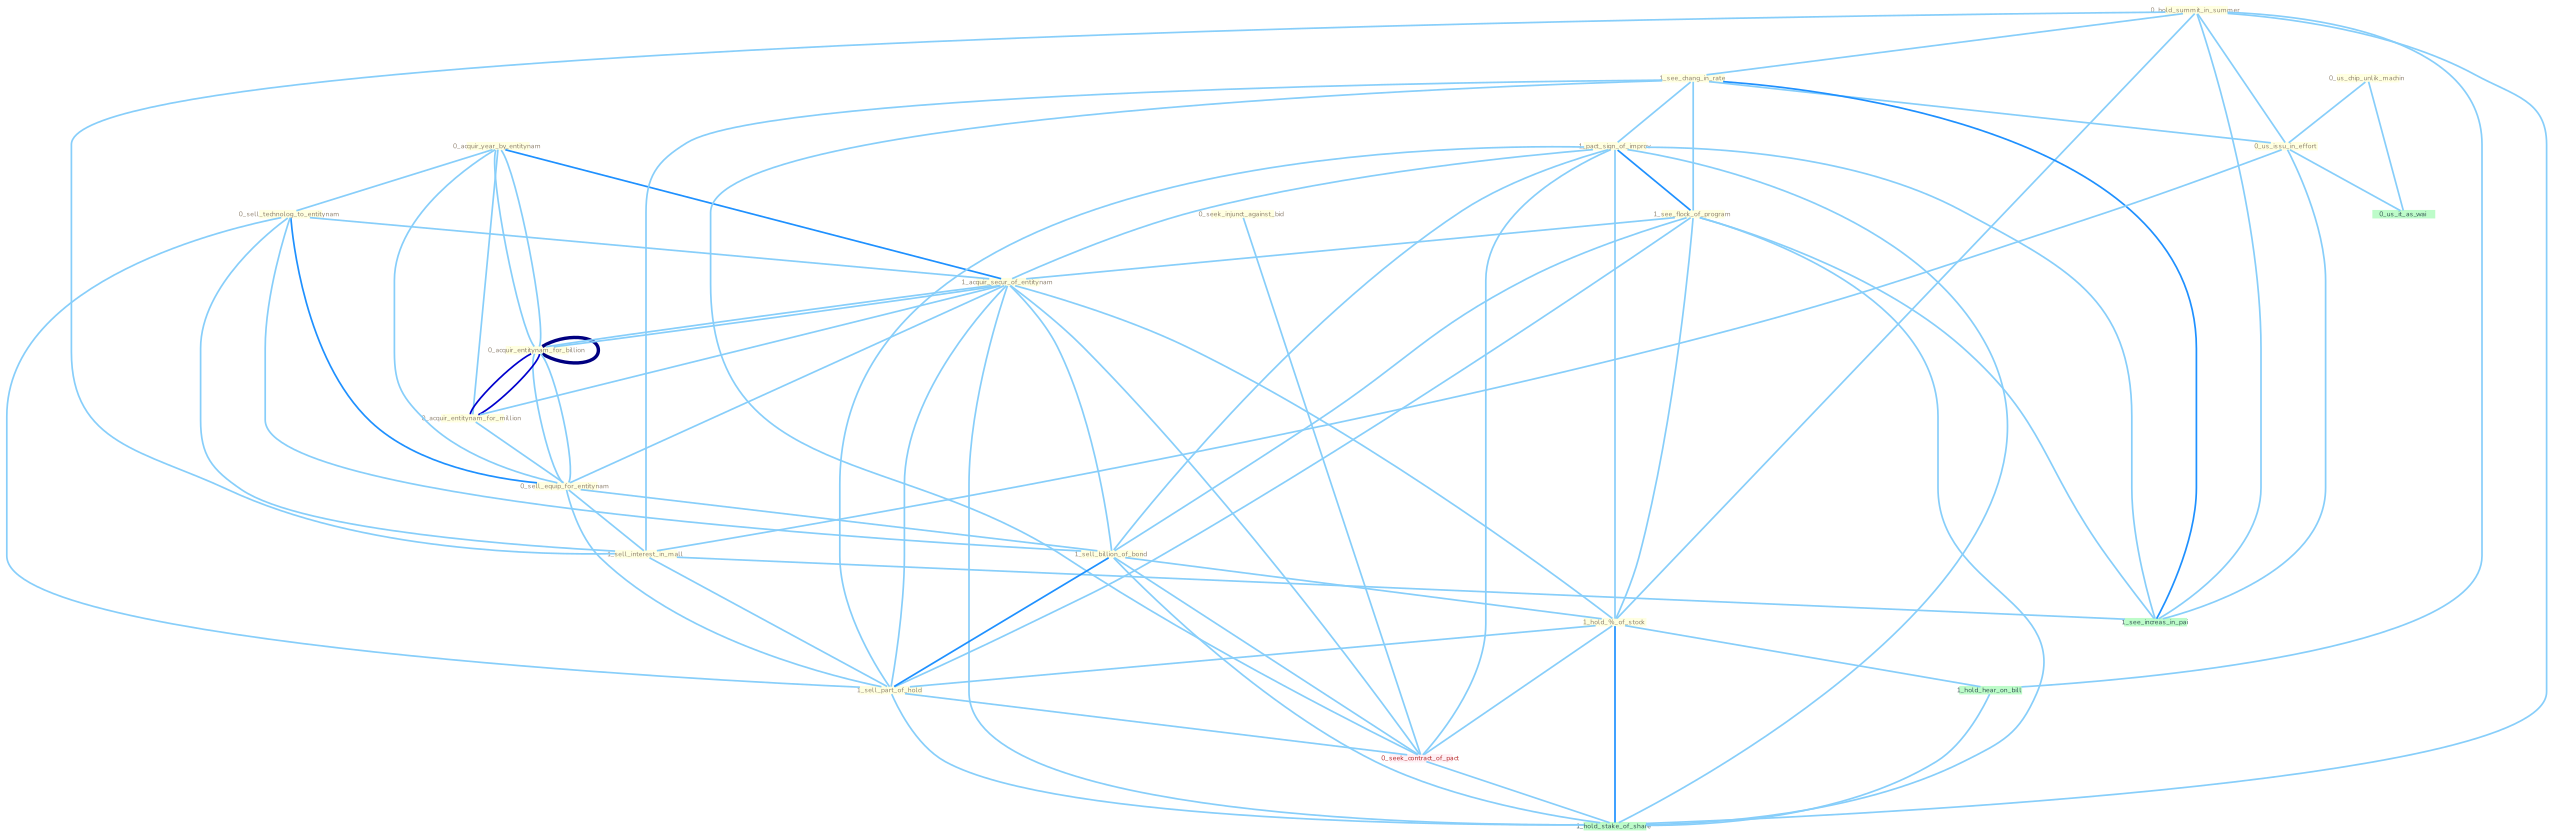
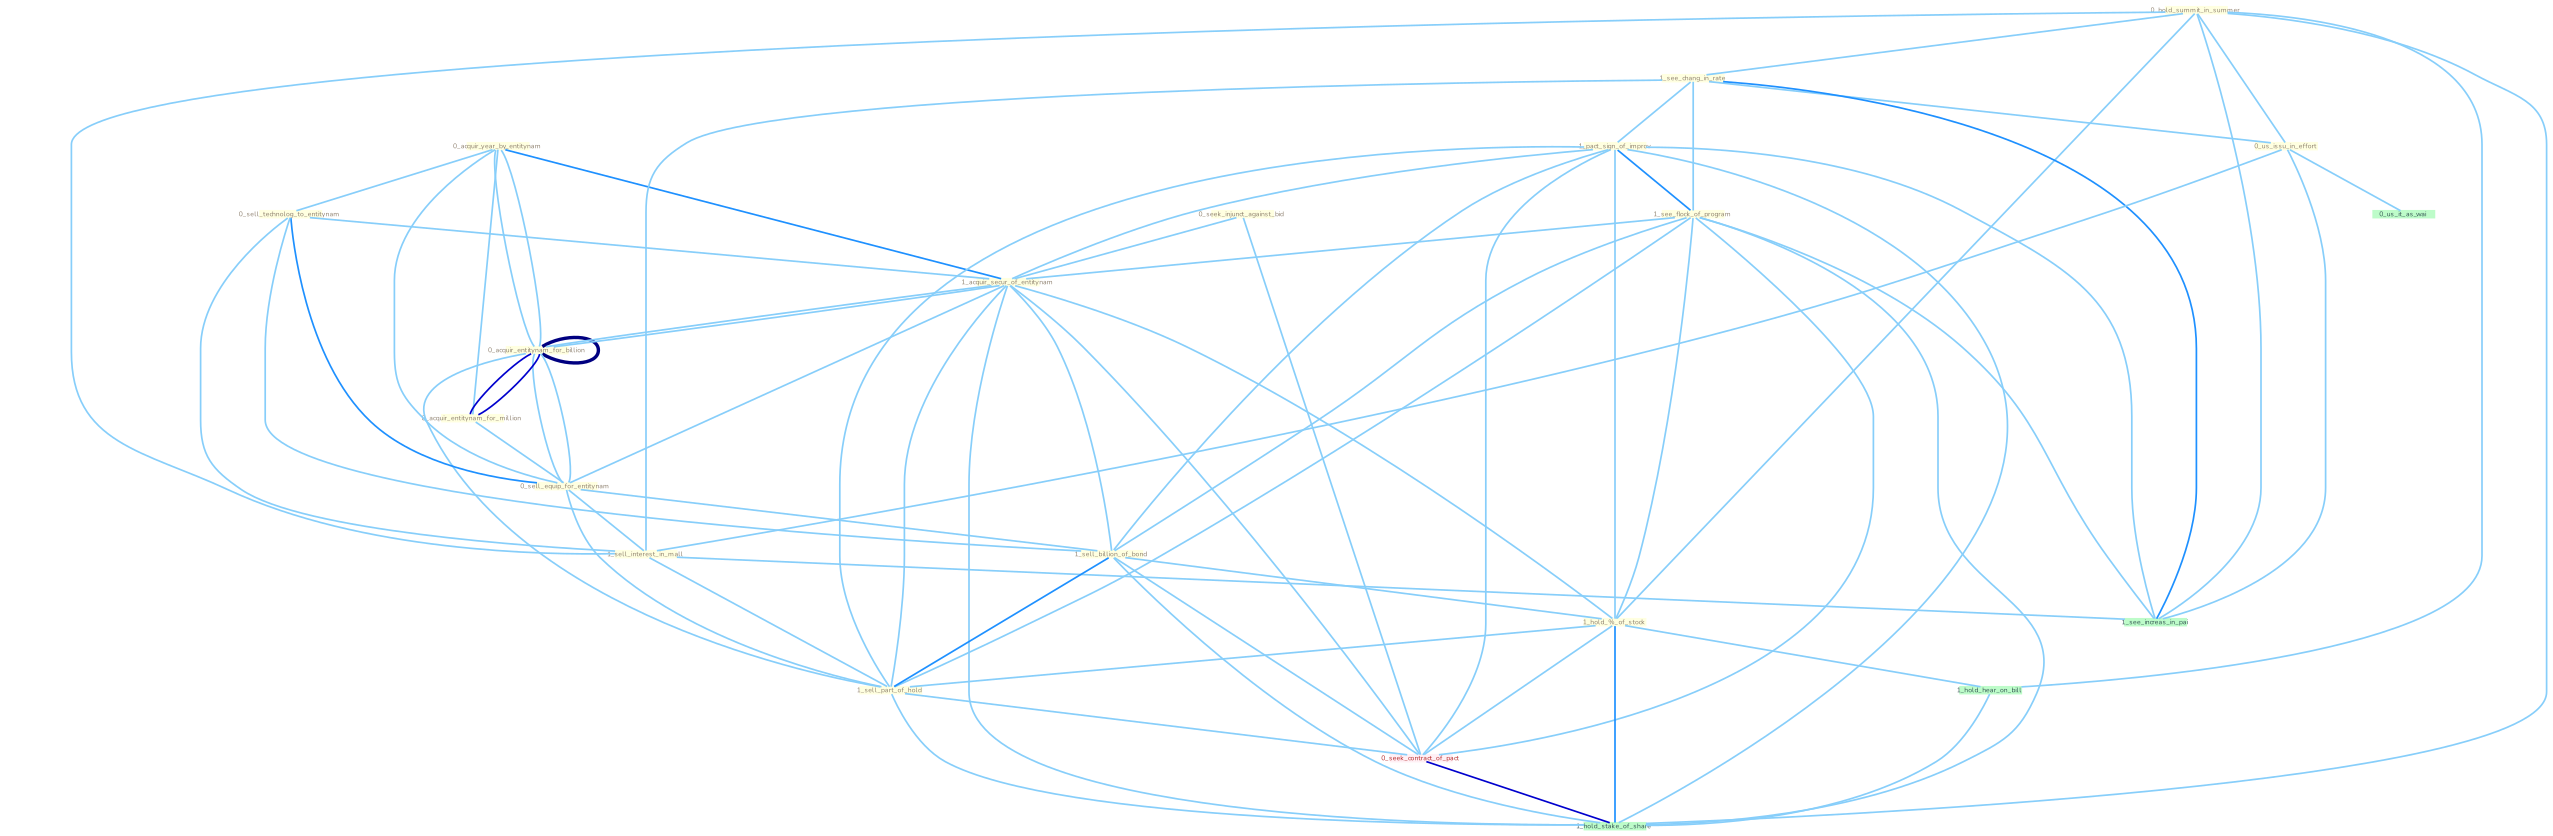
node "0_us_chip_unlik_machin": removed
edge "1_see_chang_in_rate" -- "0_seek_contract_of_pact": now "1_see_flock_of_program" -- "0_seek_contract_of_pact"
edge "1_acquir_secur_of_entitynam" -- "0_acquir_entitynam_for_million": now "1_acquir_secur_of_entitynam" -- "0_seek_injunct_against_bid"
edge "0_sell_technolog_to_entitynam" -- "1_sell_part_of_hold": now "0_acquir_entitynam_for_billion" -- "1_sell_part_of_hold"
edge "0_seek_contract_of_pact" -- "1_hold_stake_of_share": color #87cefa -> #0000cd
